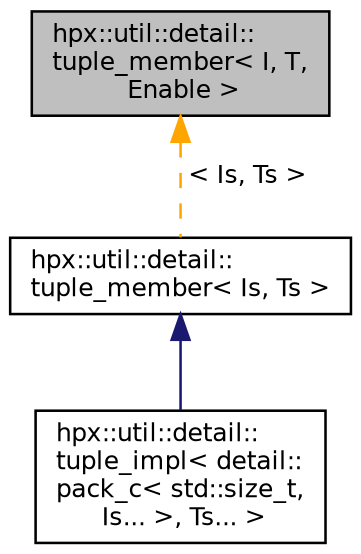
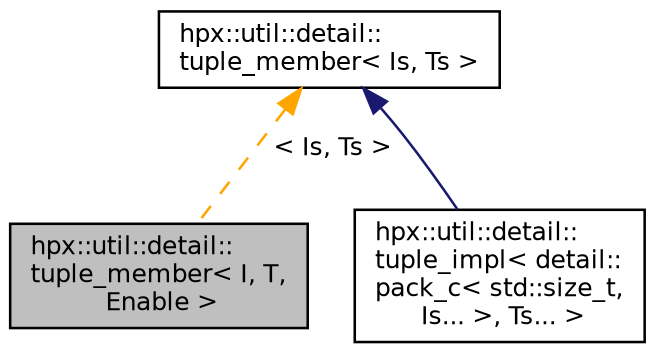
edge "hpx::util::detail:: tuple_member< Is, Ts >" -> "hpx::util::detail:: tuple_member< I, T, Enable >": reversed
